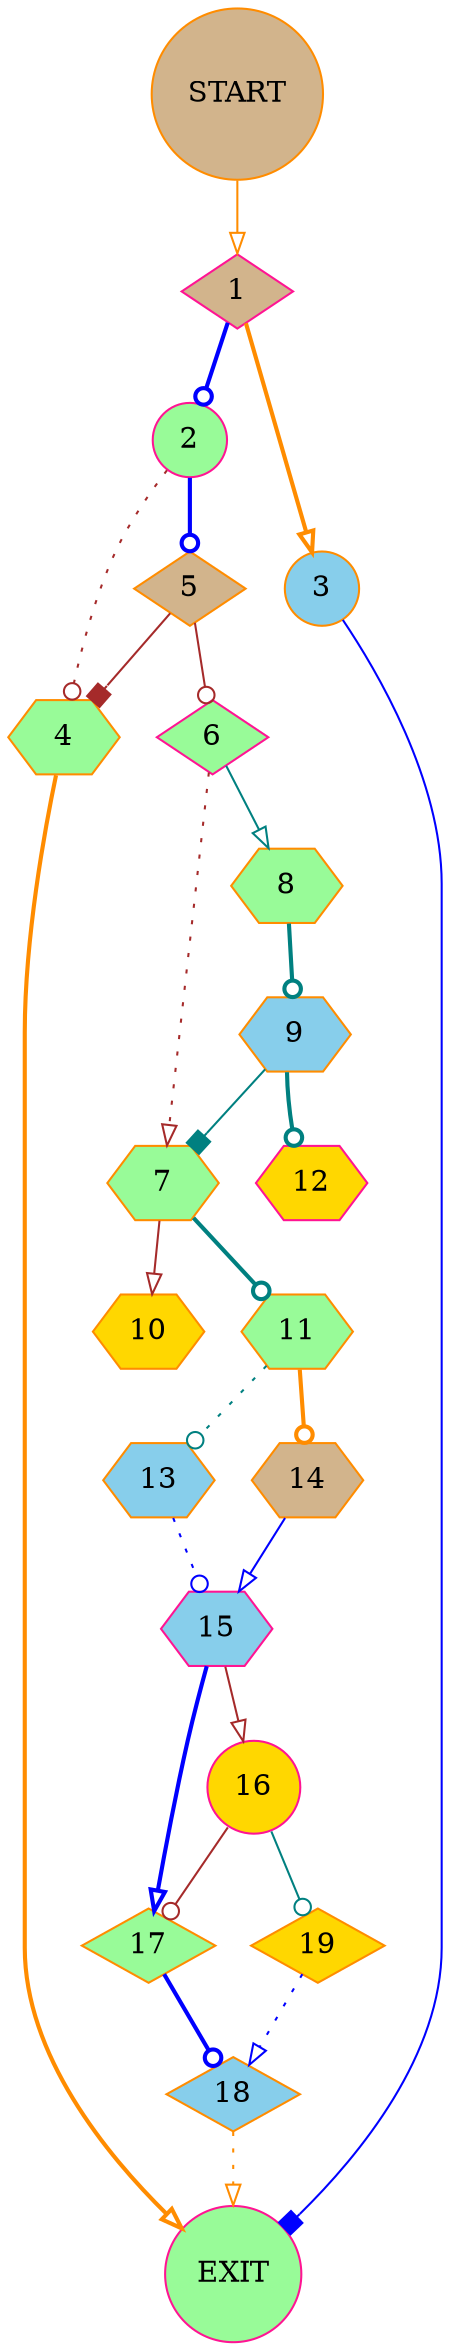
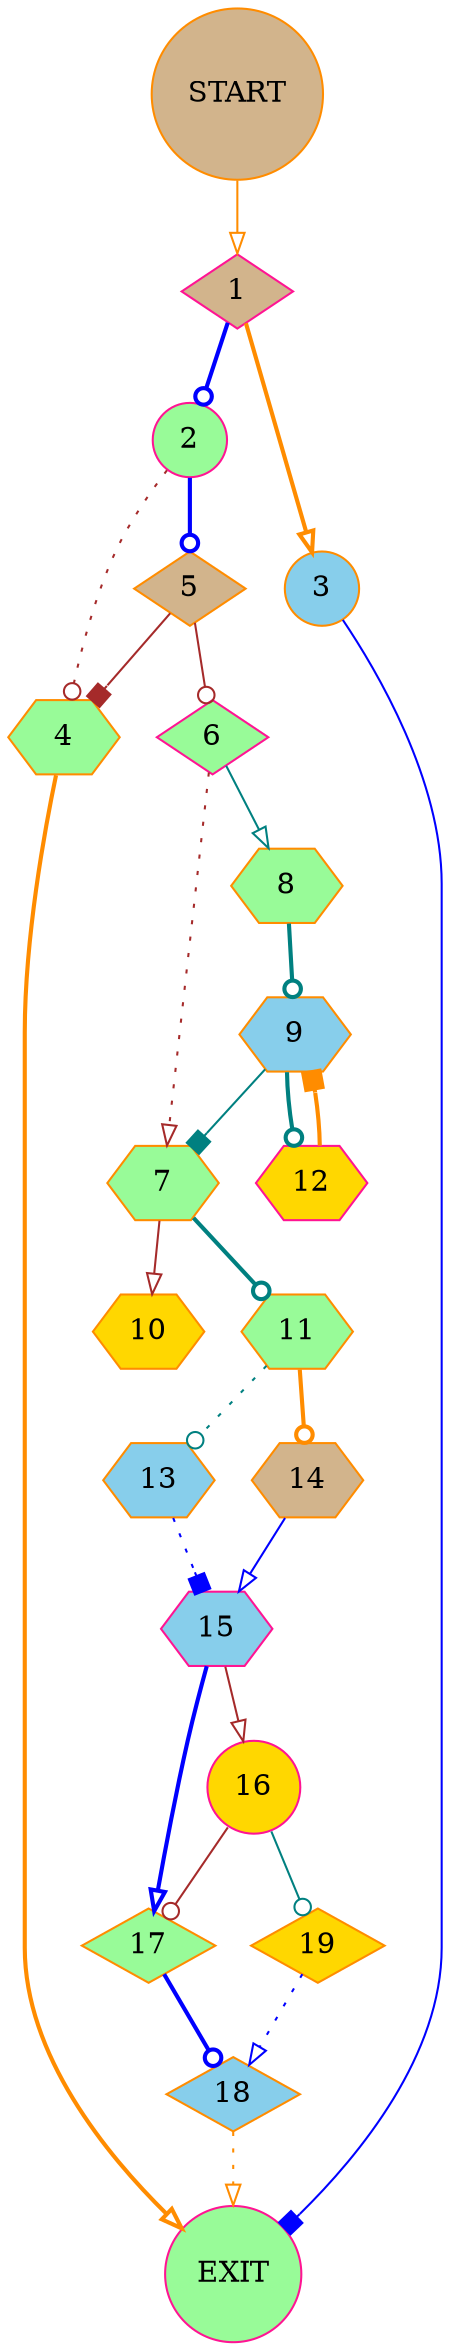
edge "12" -> "9": added
edge "13" -> "15": arrowhead odot -> box
